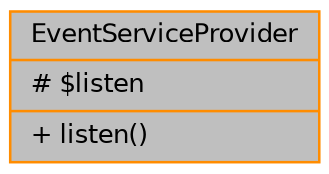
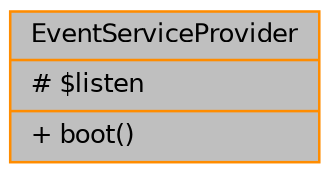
node "EventServiceProvider": text "+ listen()" -> "+ boot()"
